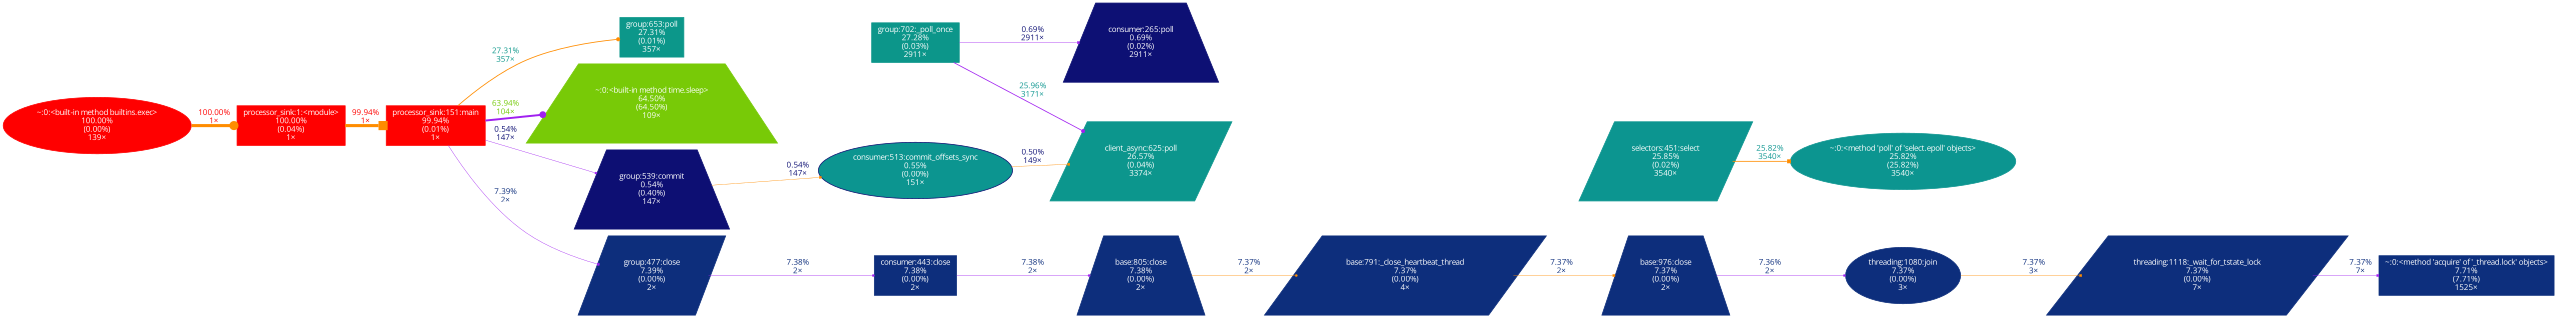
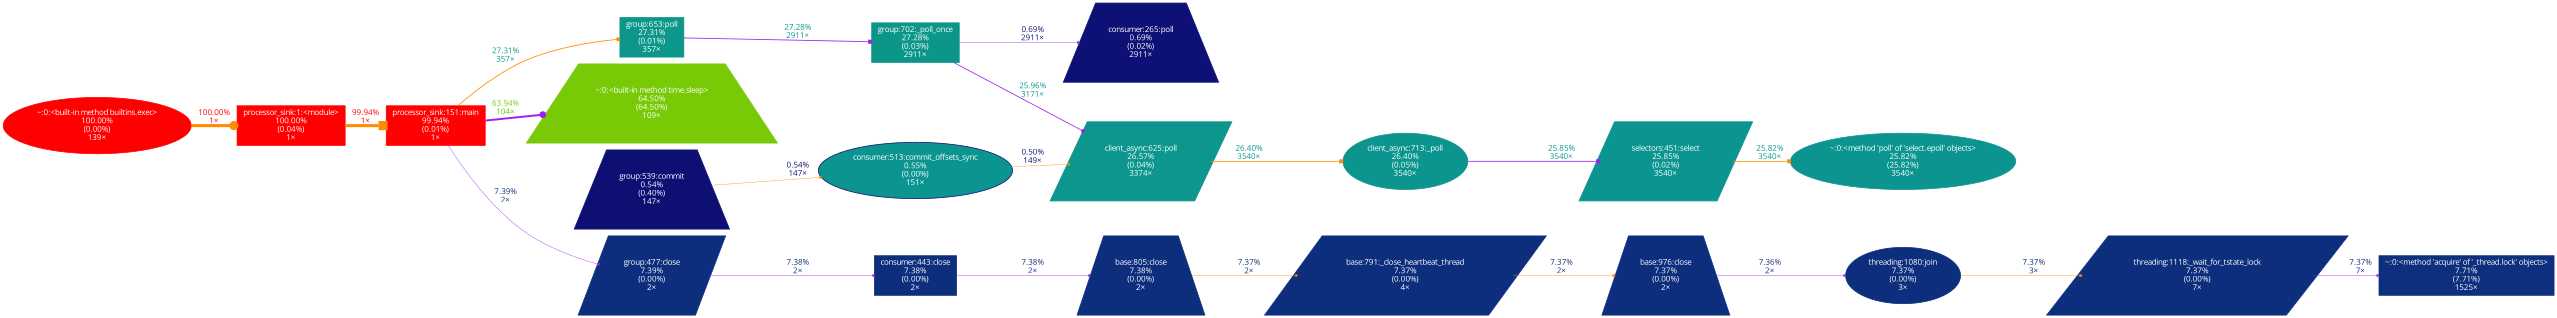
edge "group:653:poll 27.31% (0.01%) 357×" -> "group:702:_poll_once 27.28% (0.03%) 2911×": added, label "27.28% 2911×"
edge "processor_sink:151:main 99.94% (0.01%) 1×" -> "group:539:commit 0.54% (0.40%) 147×": removed, label "0.54% 147×"
node "client_async:713:_poll 26.40% (0.05%) 3540×": added
